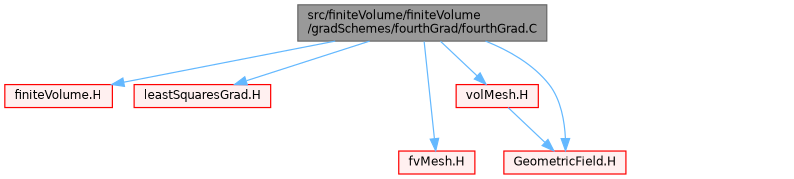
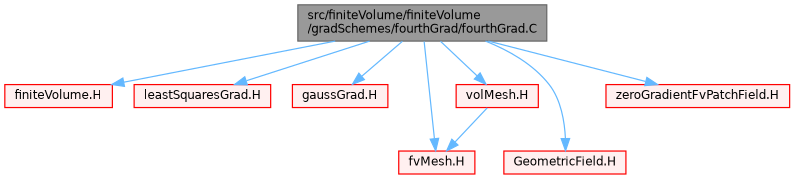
node "gaussGrad.H": added
node "zeroGradientFvPatchField.H": added
edge "volMesh.H" -> "GeometricField.H": now "volMesh.H" -> "fvMesh.H"
